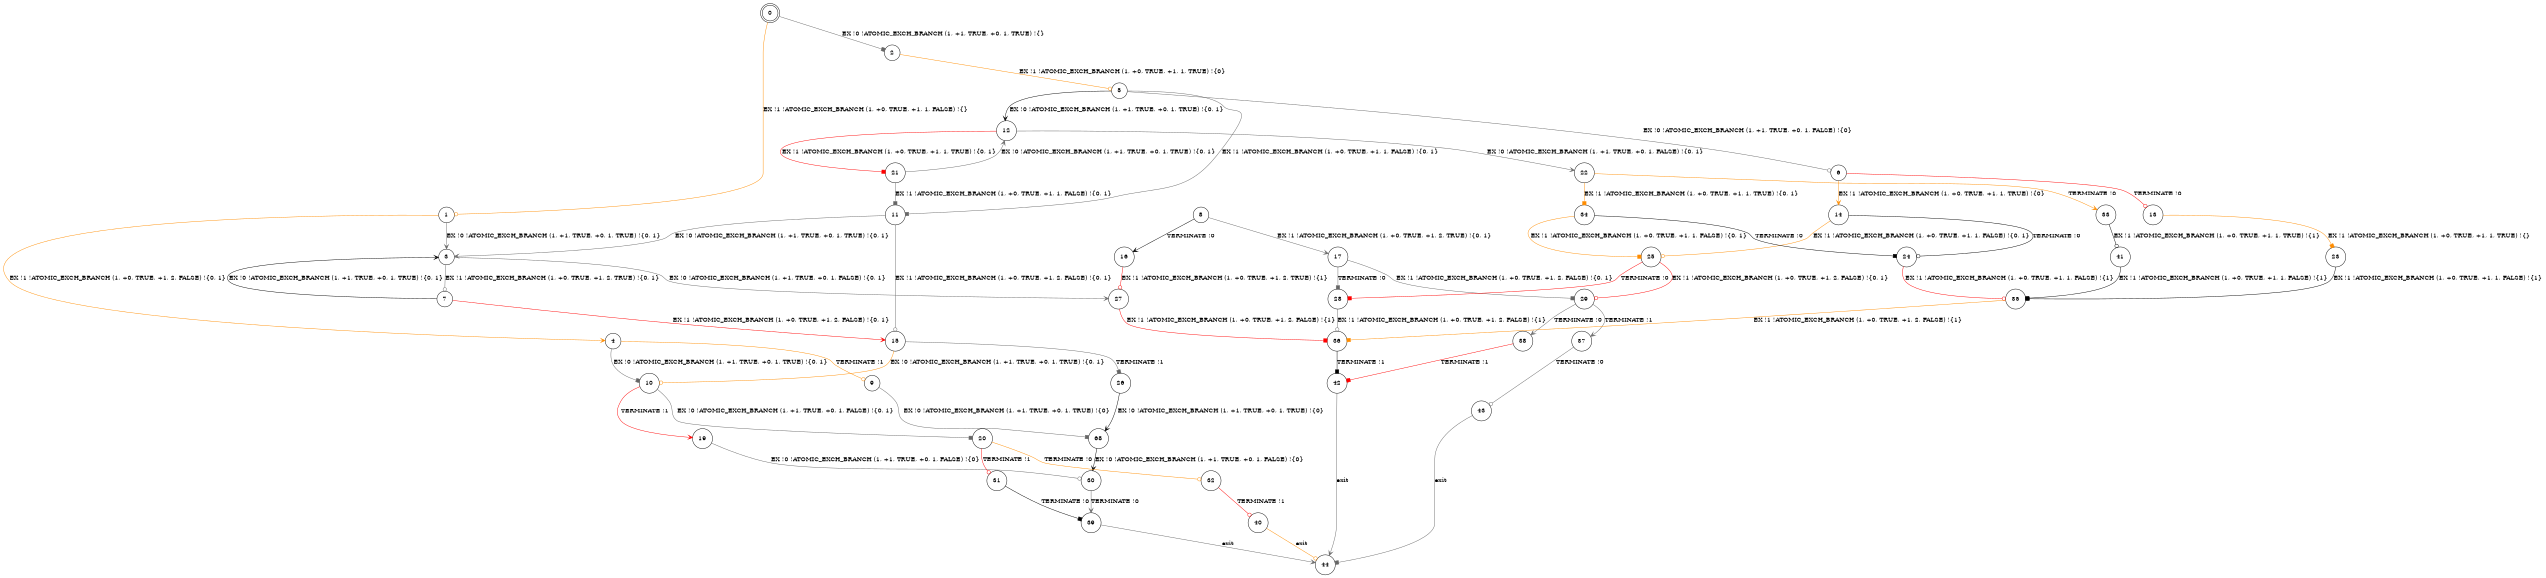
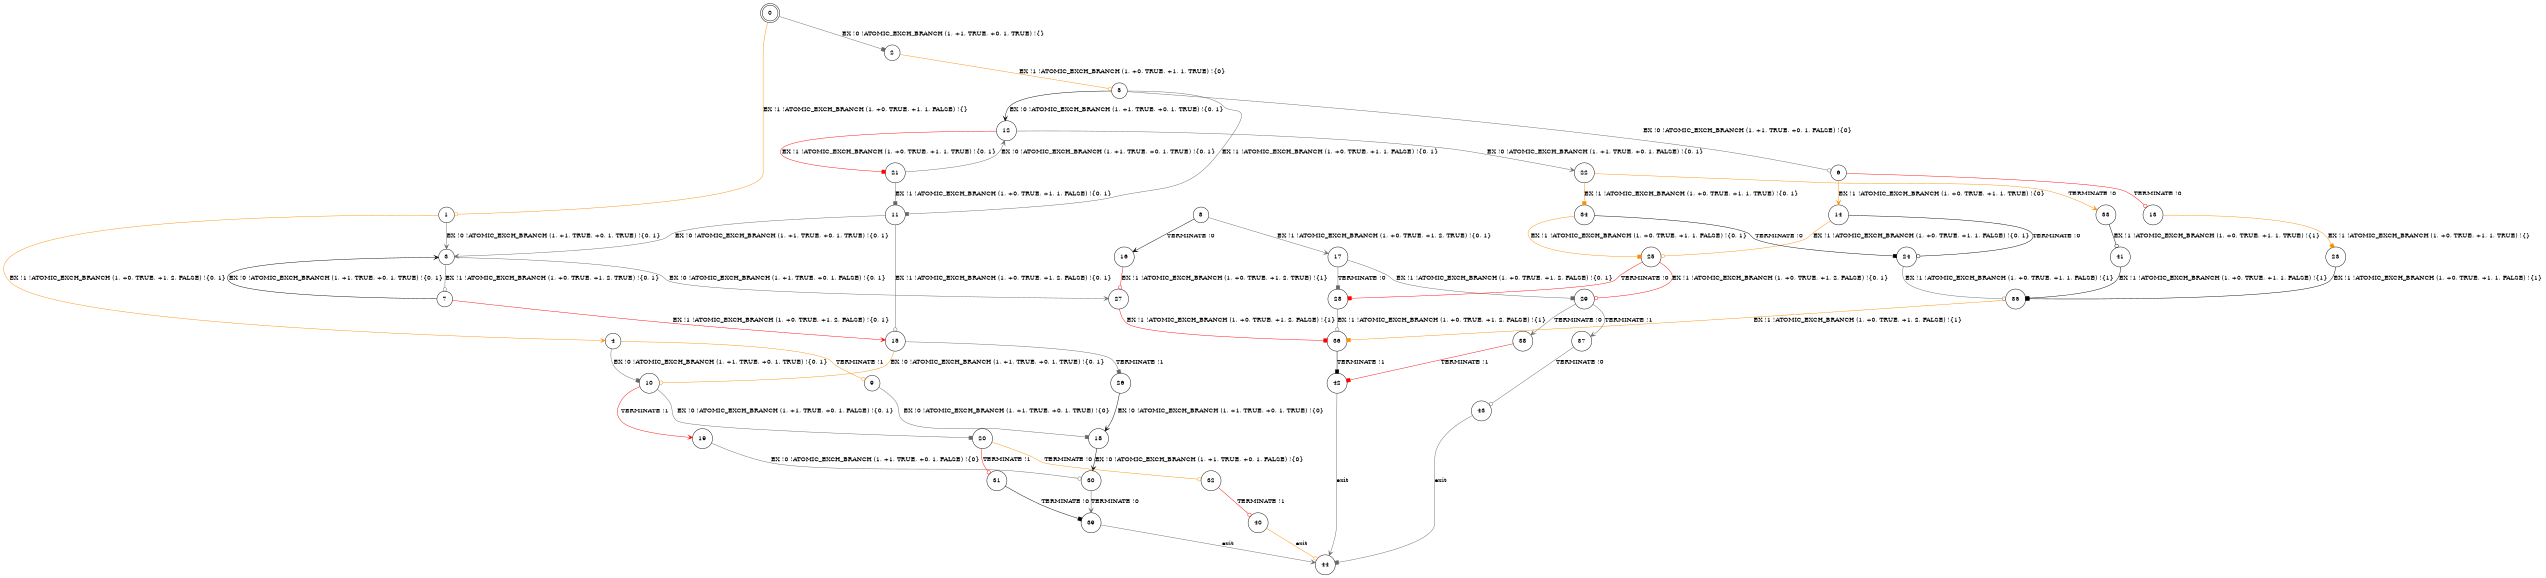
edge "24" -> "35": color red -> gray40
node "68": label "68" -> "18"
